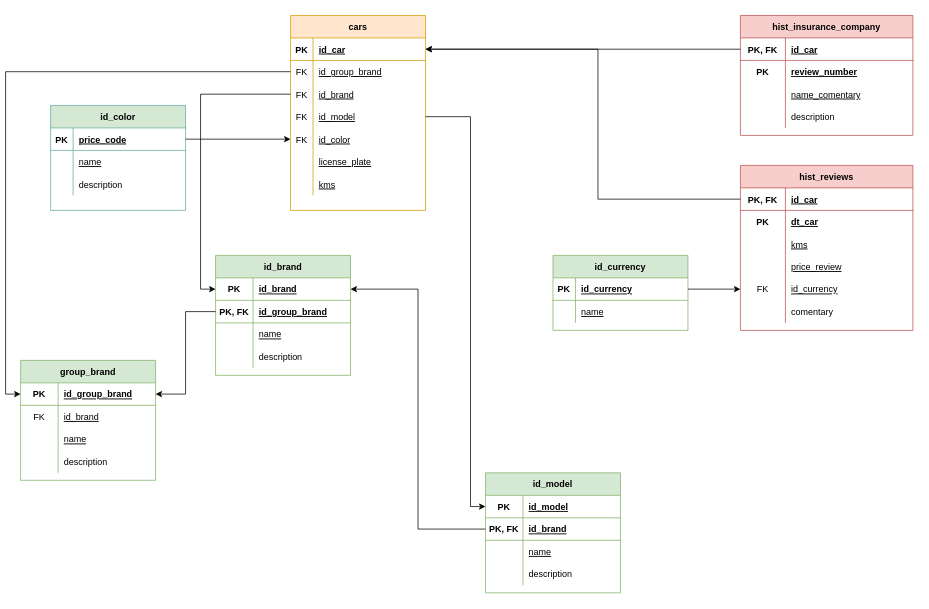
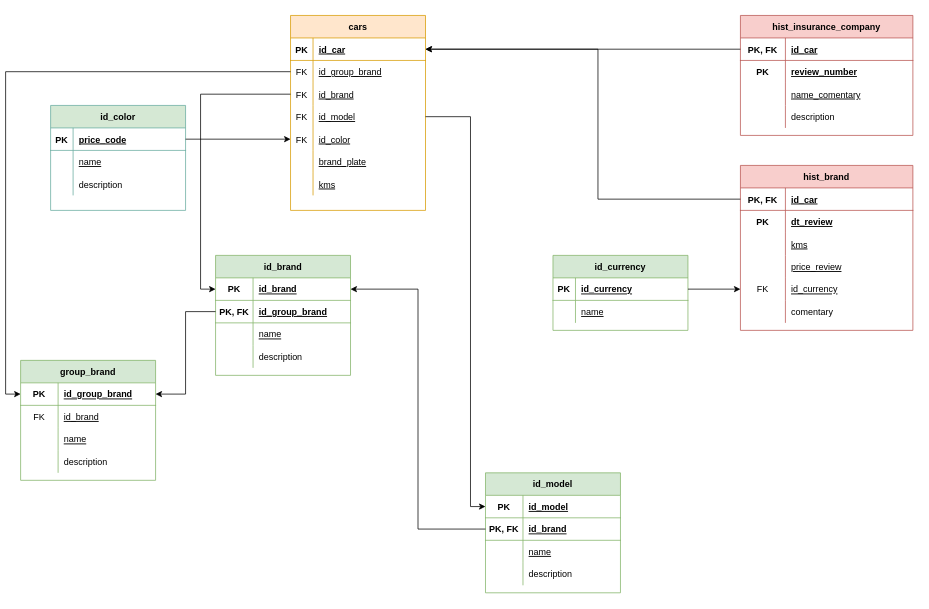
node "license_plate": label "license_plate" -> "brand_plate"
node "hist_reviews": label "hist_reviews" -> "hist_brand"
node "dt_car": label "dt_car" -> "dt_review"
